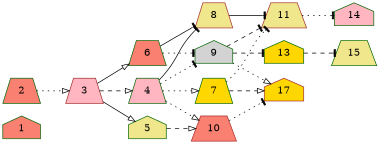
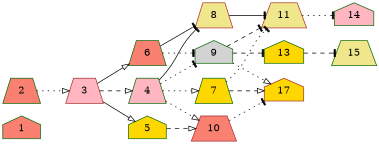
node "5": fillcolor khaki -> gold
